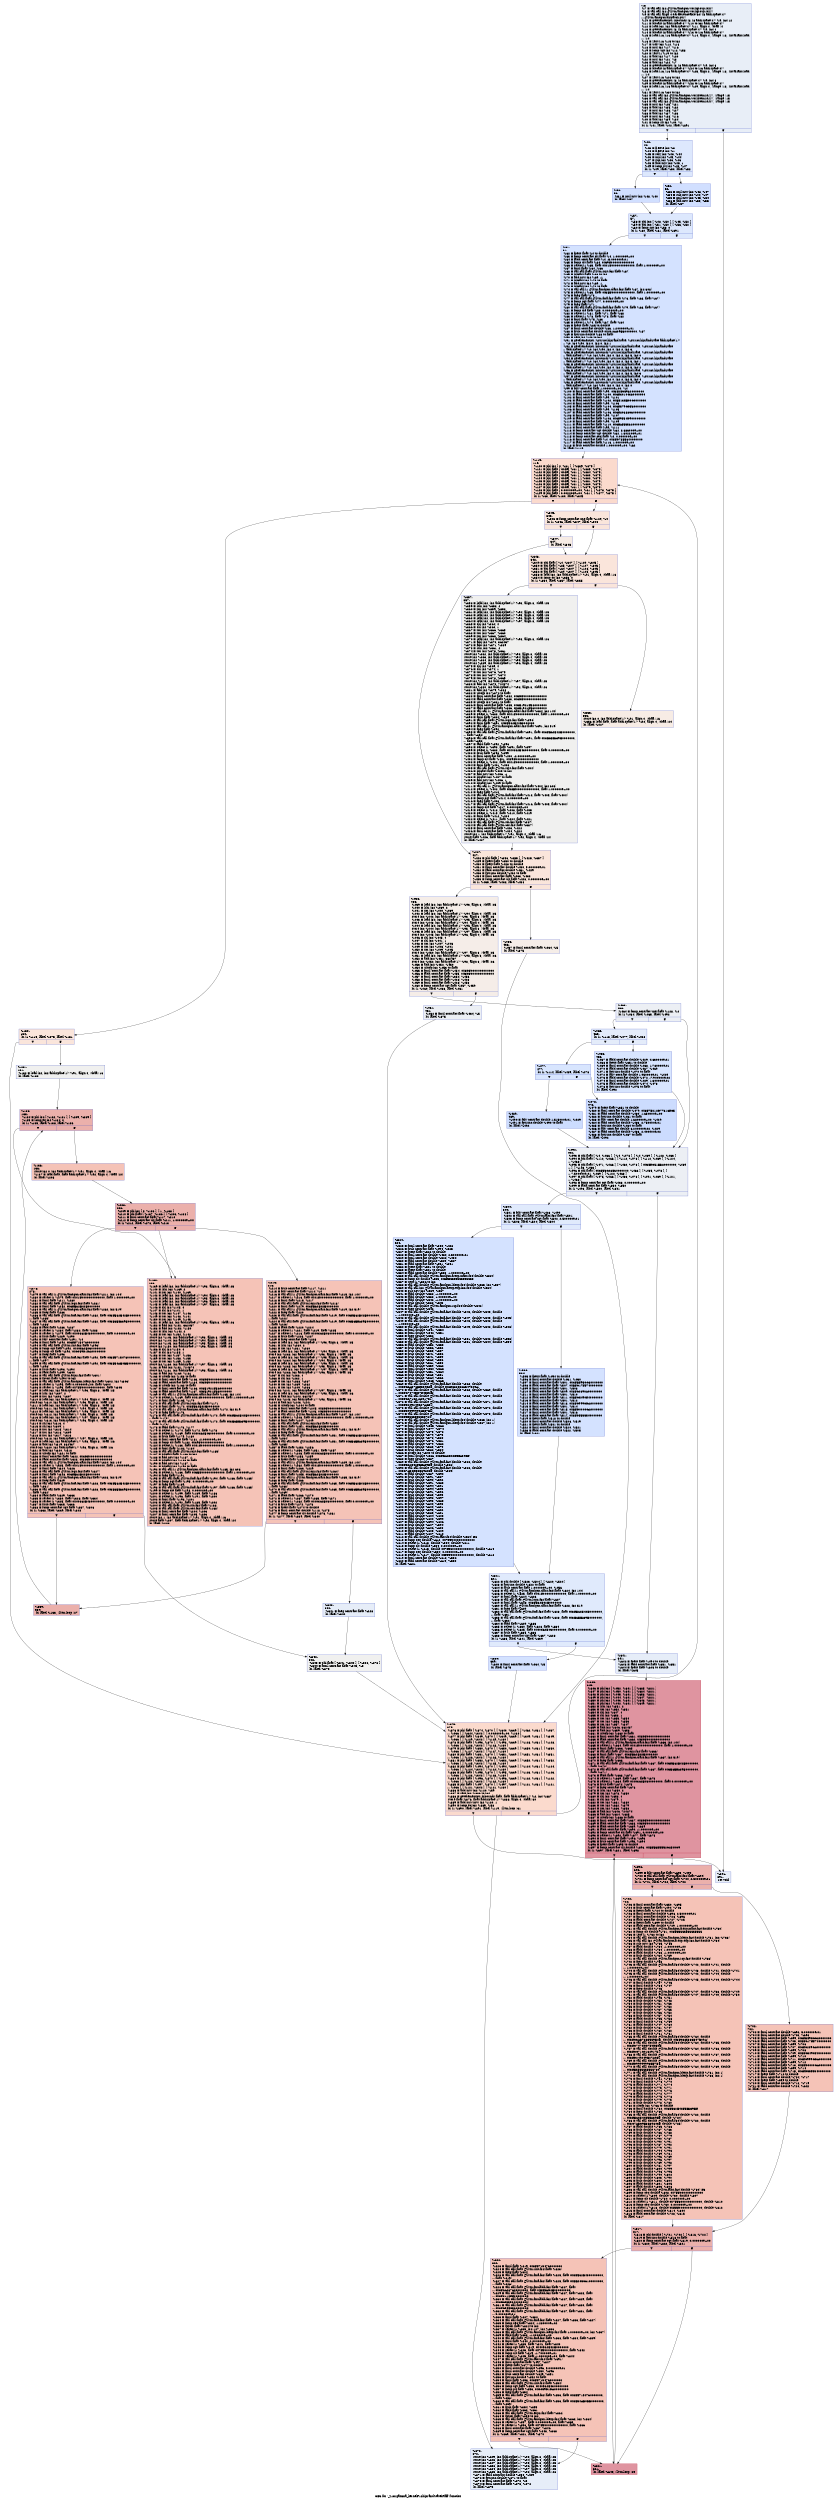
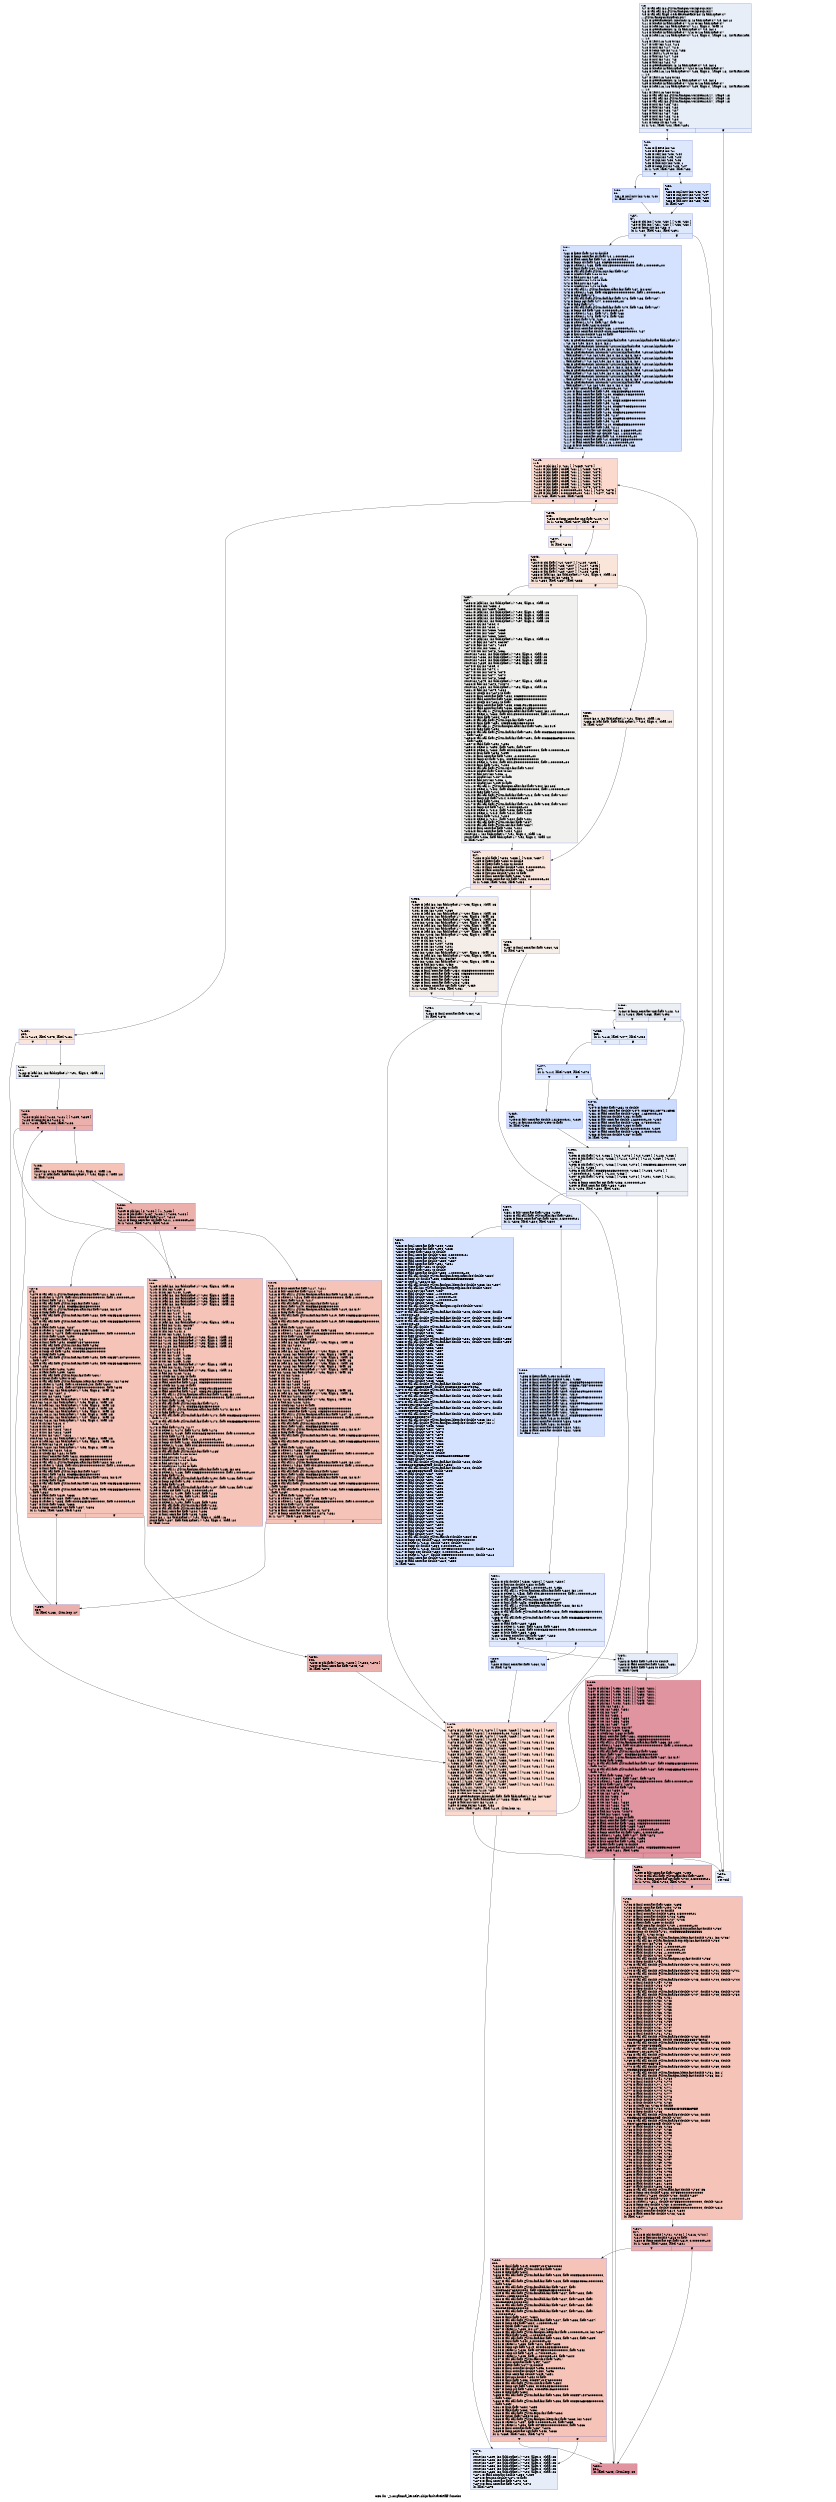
edge "%347:" -> "%427:": now "%355:" -> "%427:"
edge "%57:" -> "%891:": added
node "%466:": removed
edge "%463:" -> "%492:": now "%463:" -> "%478:"
edge "%524:" -> "%621:": removed
node "%340:": removed
node "%342:": fillcolor #dedcdb70 -> #d24b4070
node "%702:": removed
